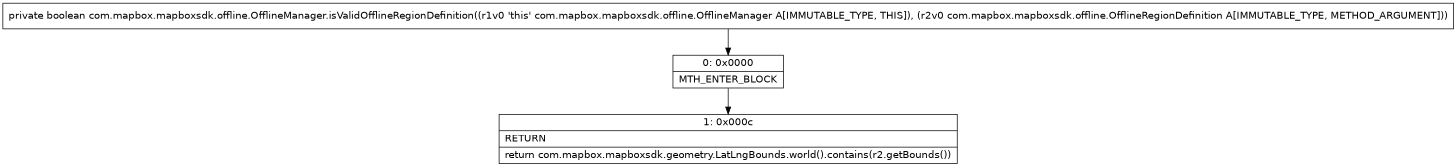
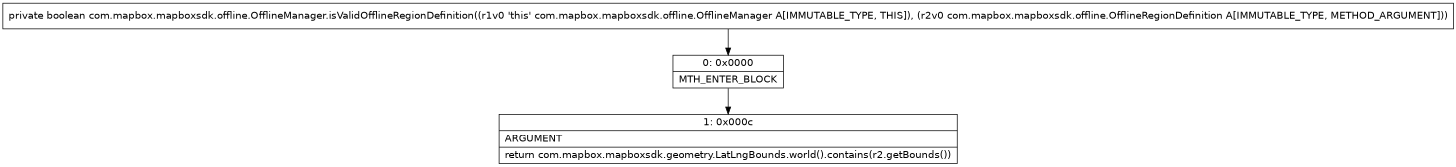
node "1: 0x000c": text "RETURN" -> "ARGUMENT"
